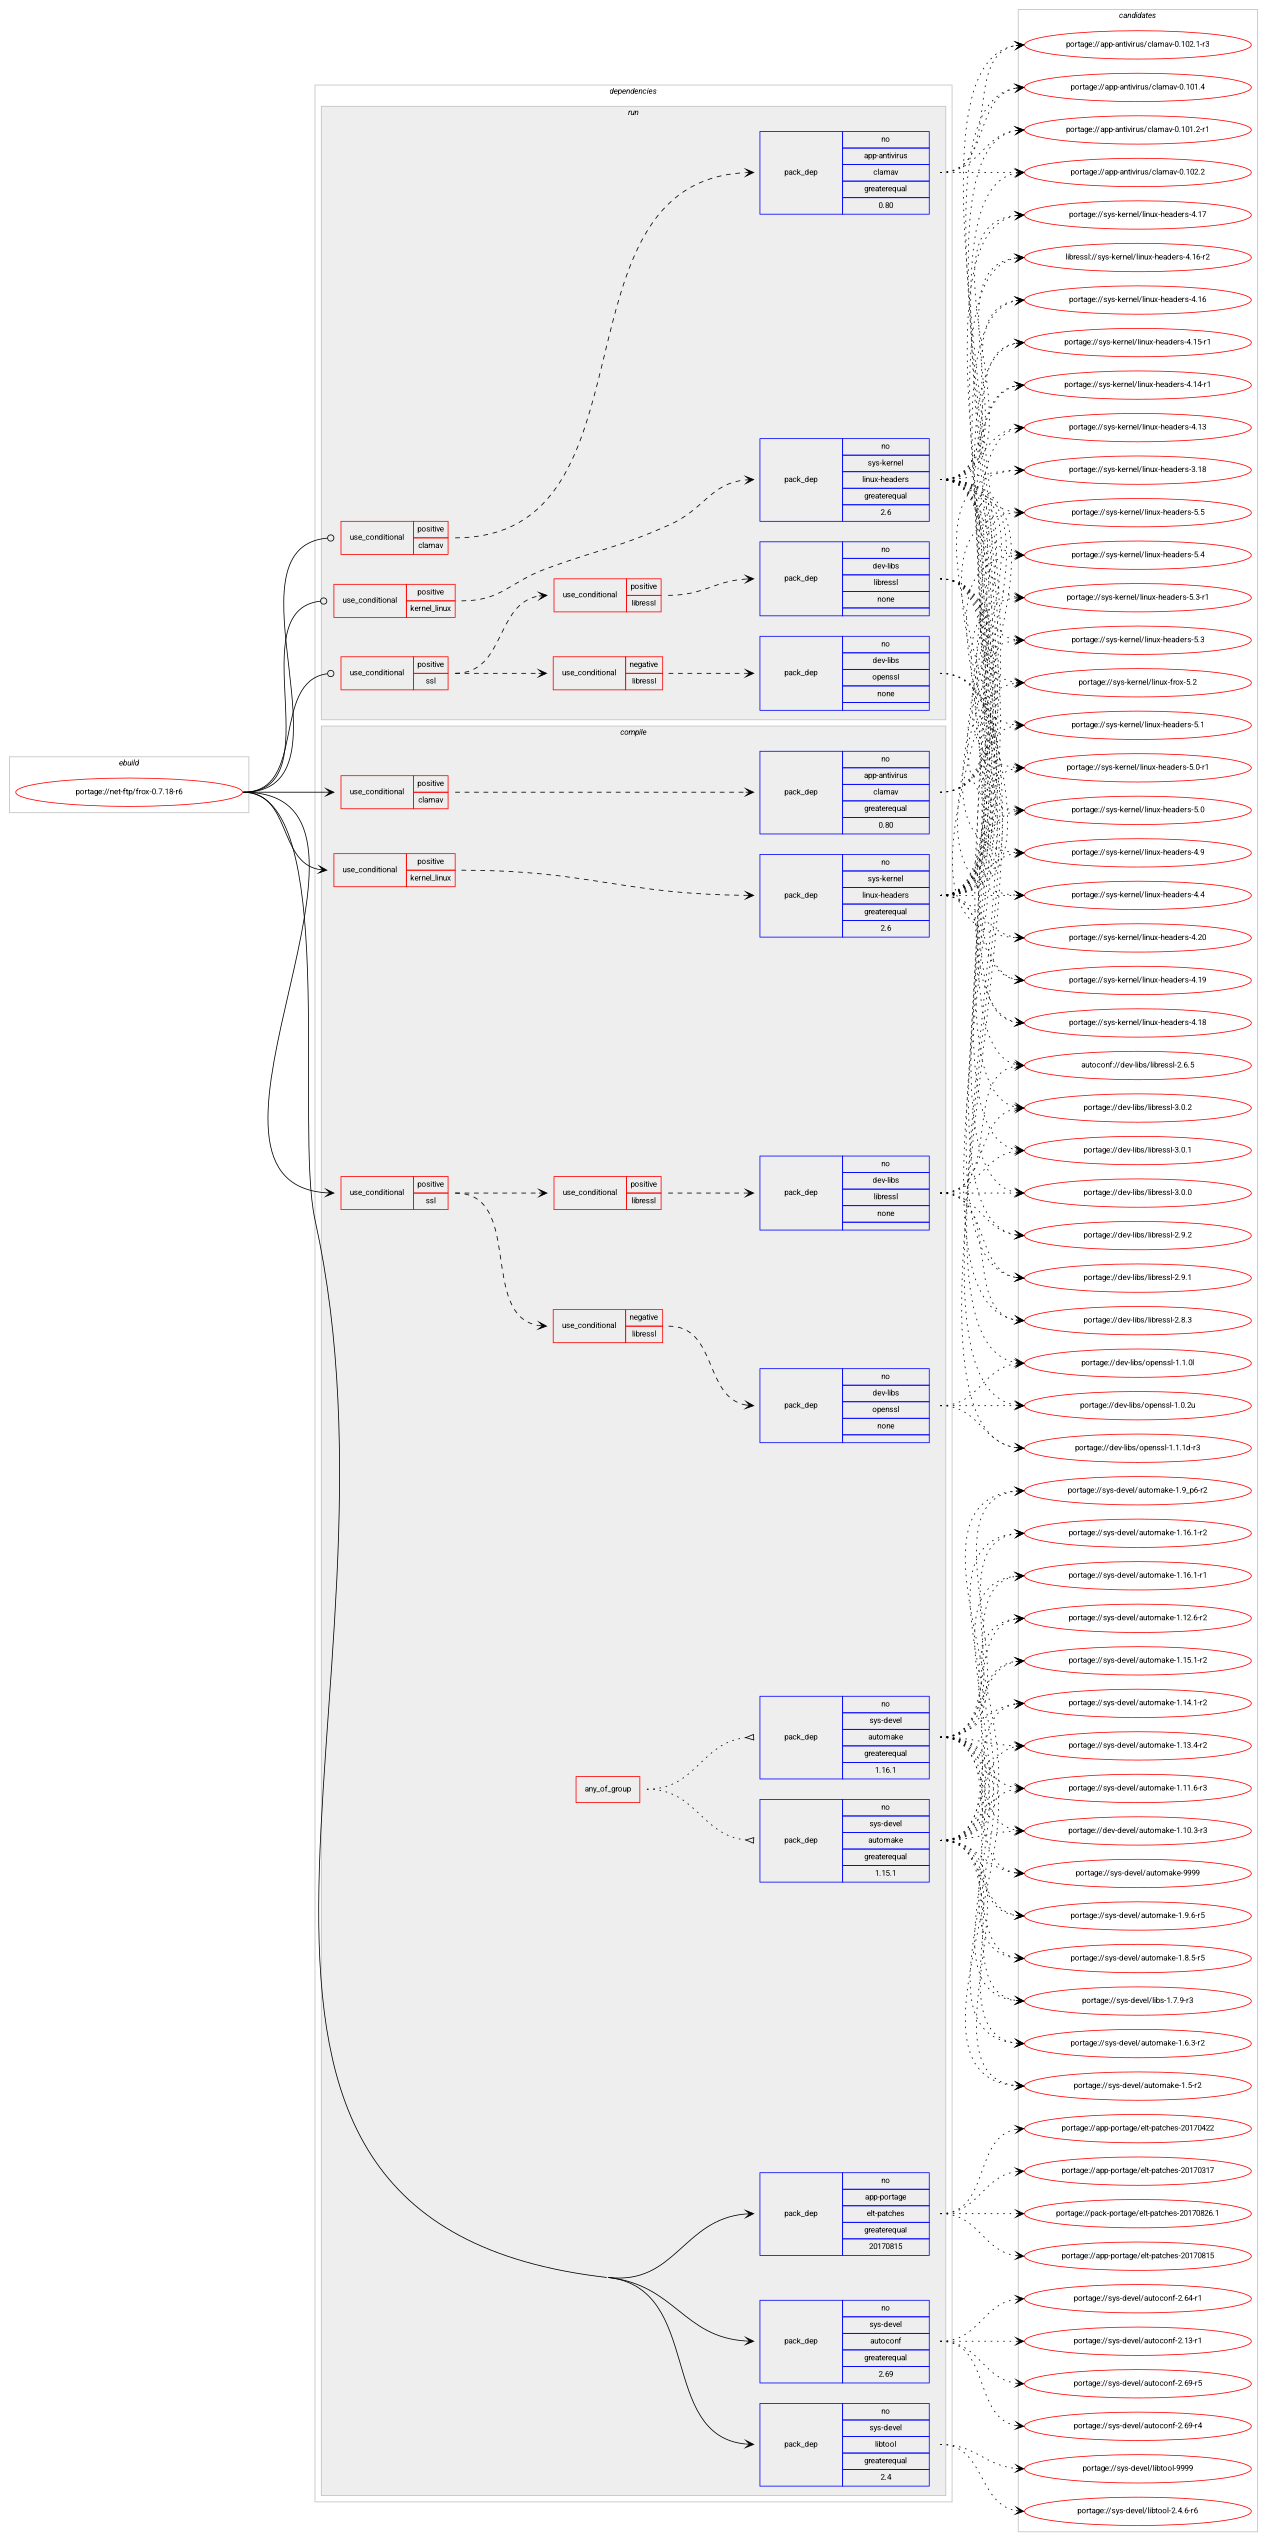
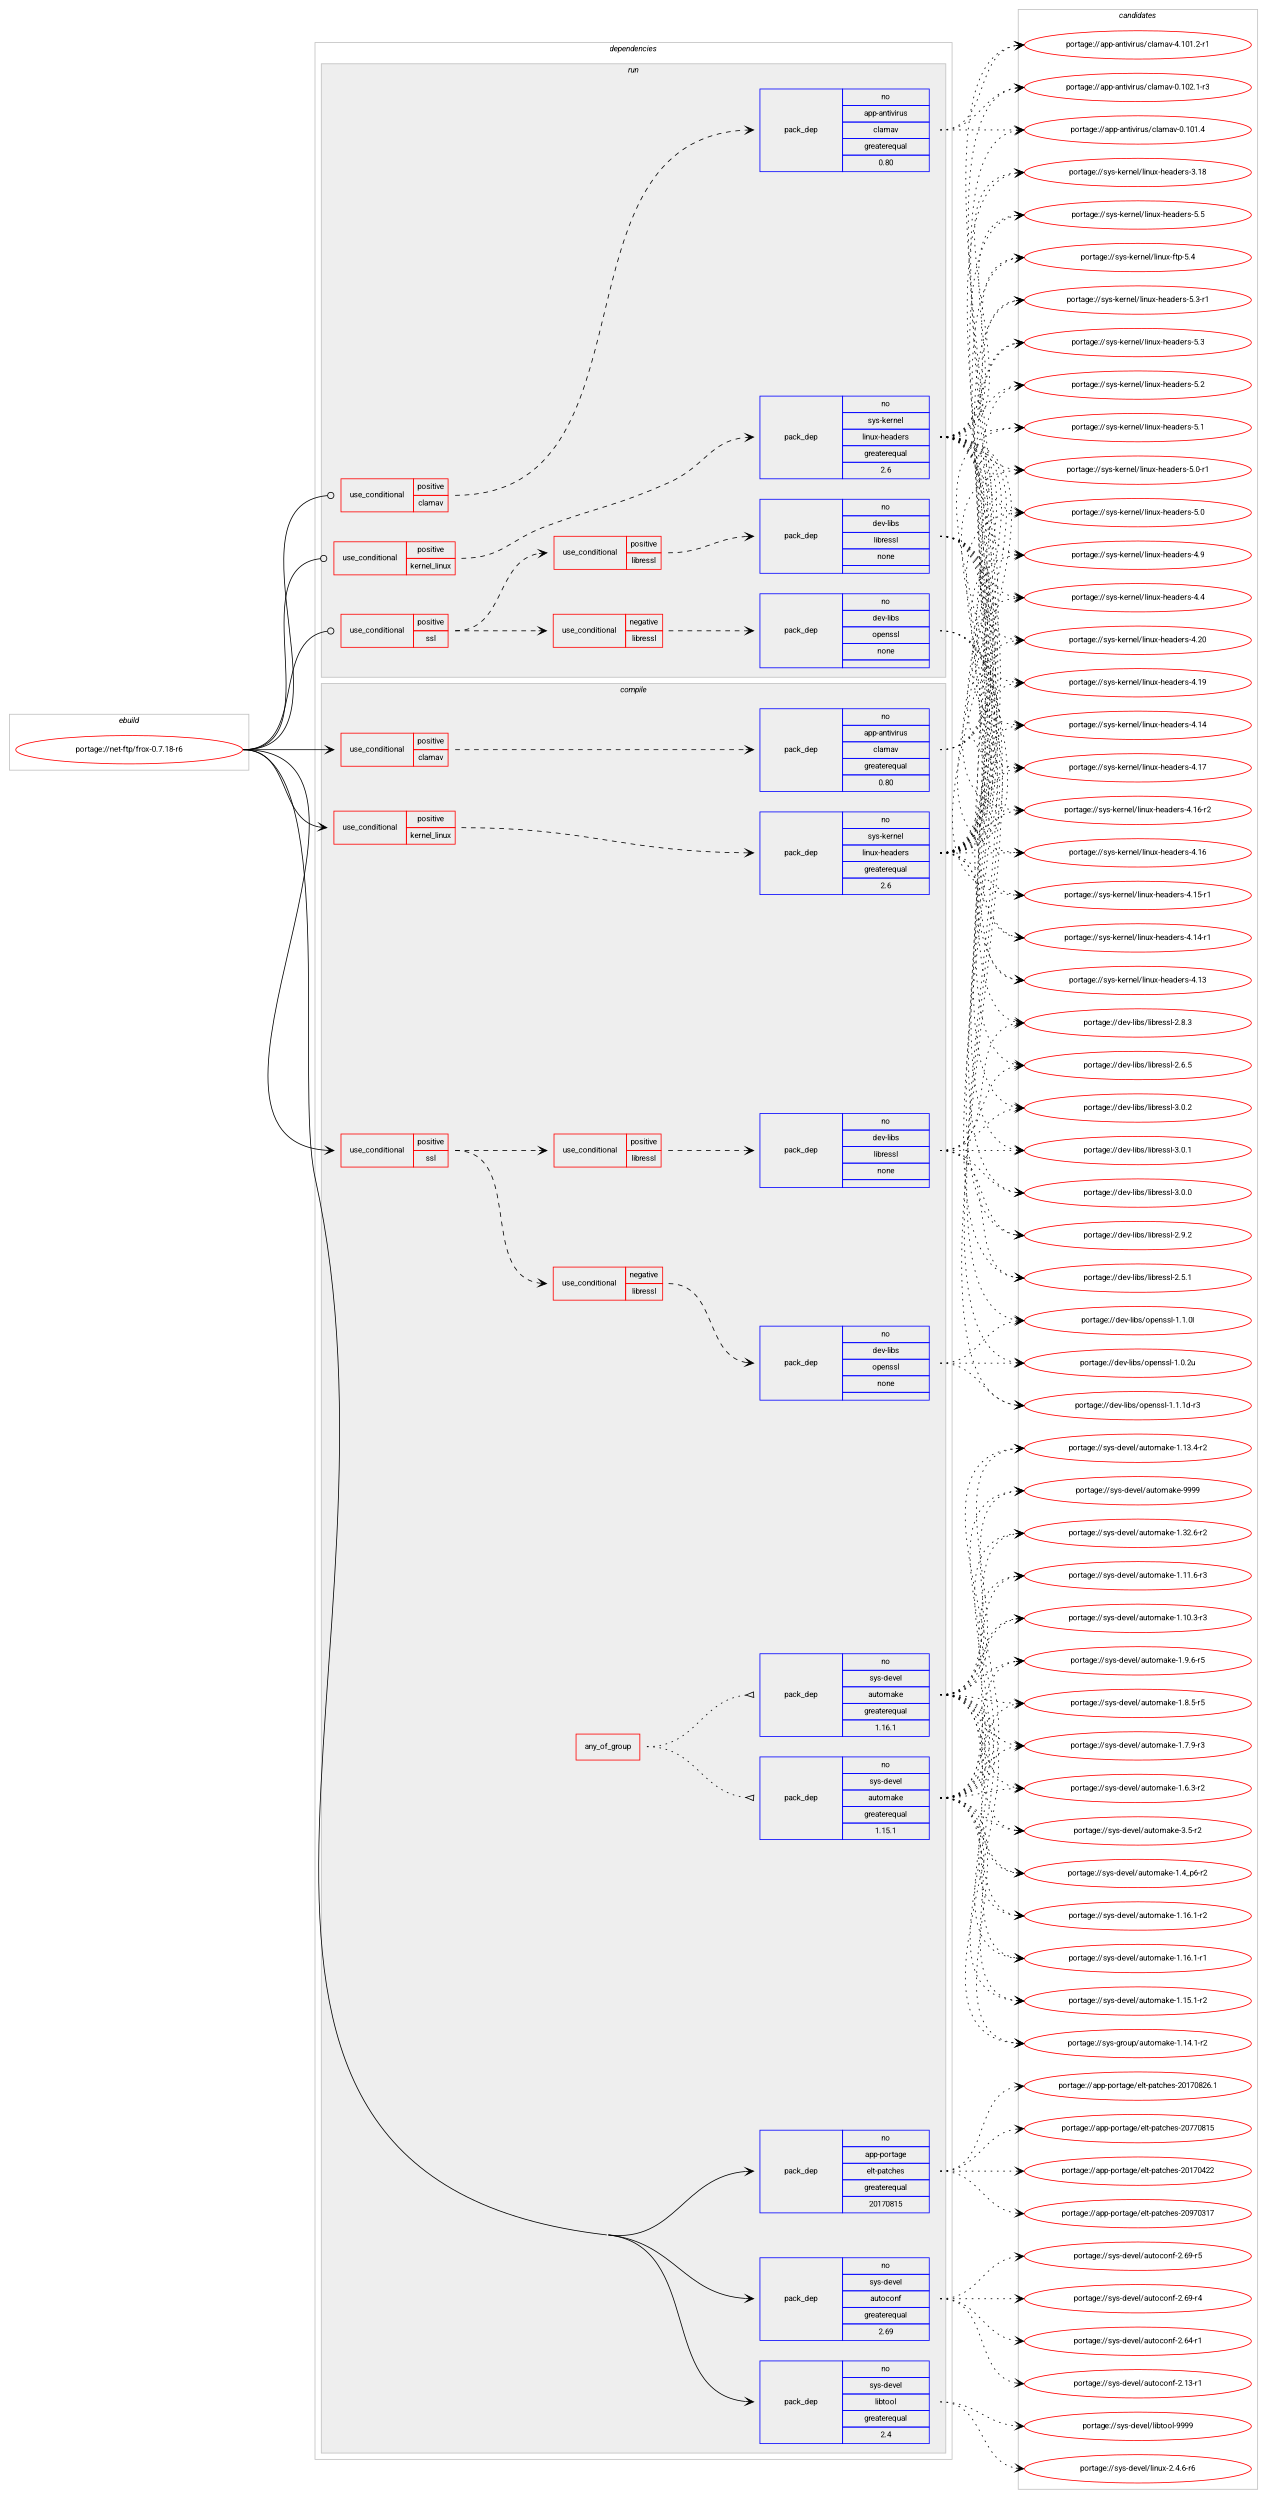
node "portage://app-antivirus/clamav-0.101.2-r1": label "portage://app-antivirus/clamav-0.101.2-r1" -> "portage://app-antivirus/clamav-4.101.2-r1"
node "portage://app-antivirus/clamav-0.102.2": removed
node "libressl://sys-kernel/linux-headers-4.16-r2": label "libressl://sys-kernel/linux-headers-4.16-r2" -> "portage://sys-kernel/linux-headers-4.16-r2"
node "portage://sys-kernel/linux-headers-5.4": label "portage://sys-kernel/linux-headers-5.4" -> "portage://sys-kernel/linux-ftp-5.4"
node "portage://sys-kernel/linux-frox-5.2": label "portage://sys-kernel/linux-frox-5.2" -> "portage://sys-kernel/linux-headers-5.2"
node "portage://sys-kernel/linux-headers-4.18": label "portage://sys-kernel/linux-headers-4.18" -> "portage://sys-kernel/linux-headers-4.14"
node "autoconf://dev-libs/libressl-2.6.5": label "autoconf://dev-libs/libressl-2.6.5" -> "portage://dev-libs/libressl-2.6.5"
node "portage://dev-libs/libressl-2.9.1": label "portage://dev-libs/libressl-2.9.1" -> "portage://dev-libs/libressl-2.5.1"
node "portage://sys-devel/automake-1.9_p6-r2": label "portage://sys-devel/automake-1.9_p6-r2" -> "portage://sys-devel/automake-1.4_p6-r2"
node "portage://sys-devel/automake-1.12.6-r2": label "portage://sys-devel/automake-1.12.6-r2" -> "portage://sys-devel/automake-1.32.6-r2"
node "portage://sys-devel/automake-1.14.1-r2": label "portage://sys-devel/automake-1.14.1-r2" -> "portage://sys-group/automake-1.14.1-r2"
node "portage://dev-devel/automake-1.10.3-r3": label "portage://dev-devel/automake-1.10.3-r3" -> "portage://sys-devel/automake-1.10.3-r3"
node "portage://sys-devel/libs-1.7.9-r3": label "portage://sys-devel/libs-1.7.9-r3" -> "portage://sys-devel/automake-1.7.9-r3"
node "portage://sys-devel/automake-1.5-r2": label "portage://sys-devel/automake-1.5-r2" -> "portage://sys-devel/automake-3.5-r2"
node "portage://app-portage/elt-patches-20170317": label "portage://app-portage/elt-patches-20170317" -> "portage://app-portage/elt-patches-20970317"
node "portage://pack-portage/elt-patches-20170826.1": label "portage://pack-portage/elt-patches-20170826.1" -> "portage://app-portage/elt-patches-20170826.1"
node "portage://app-portage/elt-patches-20170815": label "portage://app-portage/elt-patches-20170815" -> "portage://app-portage/elt-patches-20770815"
node "portage://sys-devel/libtool-2.4.6-r6": label "portage://sys-devel/libtool-2.4.6-r6" -> "portage://sys-devel/linux-2.4.6-r6"
